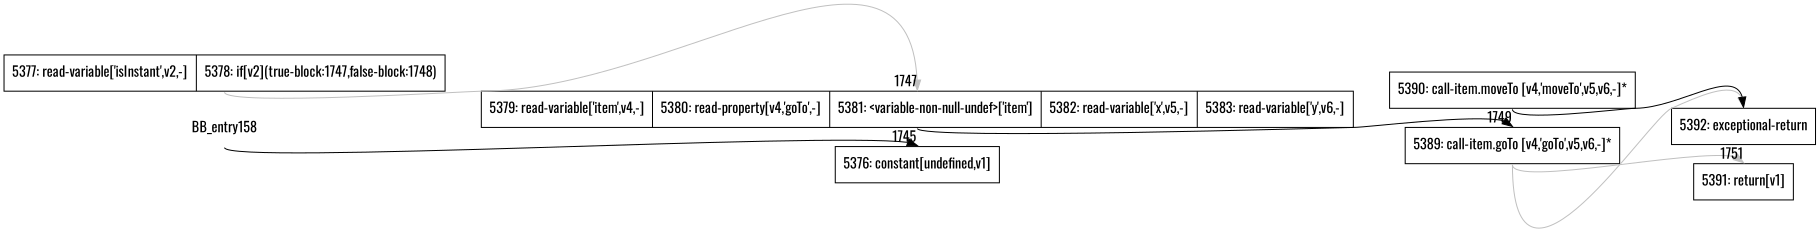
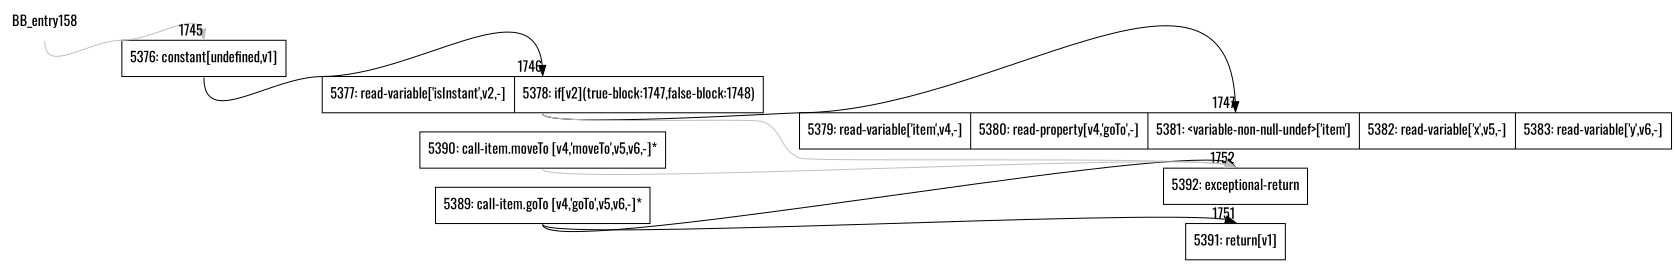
edge "5376: constant[undefined,v1]" -> "5377: read-variable['isInstant',v2,-]": added
edge "5377: read-variable['isInstant',v2,-]" -> "5379: read-variable['item',v4,-]": color gray -> black
edge "5390: call-item.moveTo [v4,'moveTo',v5,v6,-]*" -> "5392: exceptional-return": color black -> gray
edge "5379: read-variable['item',v4,-]" -> "5389: call-item.goTo [v4,'goTo',v5,v6,-]*": removed
edge "BB_entry158" -> "5376: constant[undefined,v1]": color black -> gray
edge "5377: read-variable['isInstant',v2,-]" -> "5392: exceptional-return": added
edge "5389: call-item.goTo [v4,'goTo',v5,v6,-]*" -> "5391: return[v1]": color gray -> black
edge "5389: call-item.goTo [v4,'goTo',v5,v6,-]*" -> "5392: exceptional-return": color gray -> black
